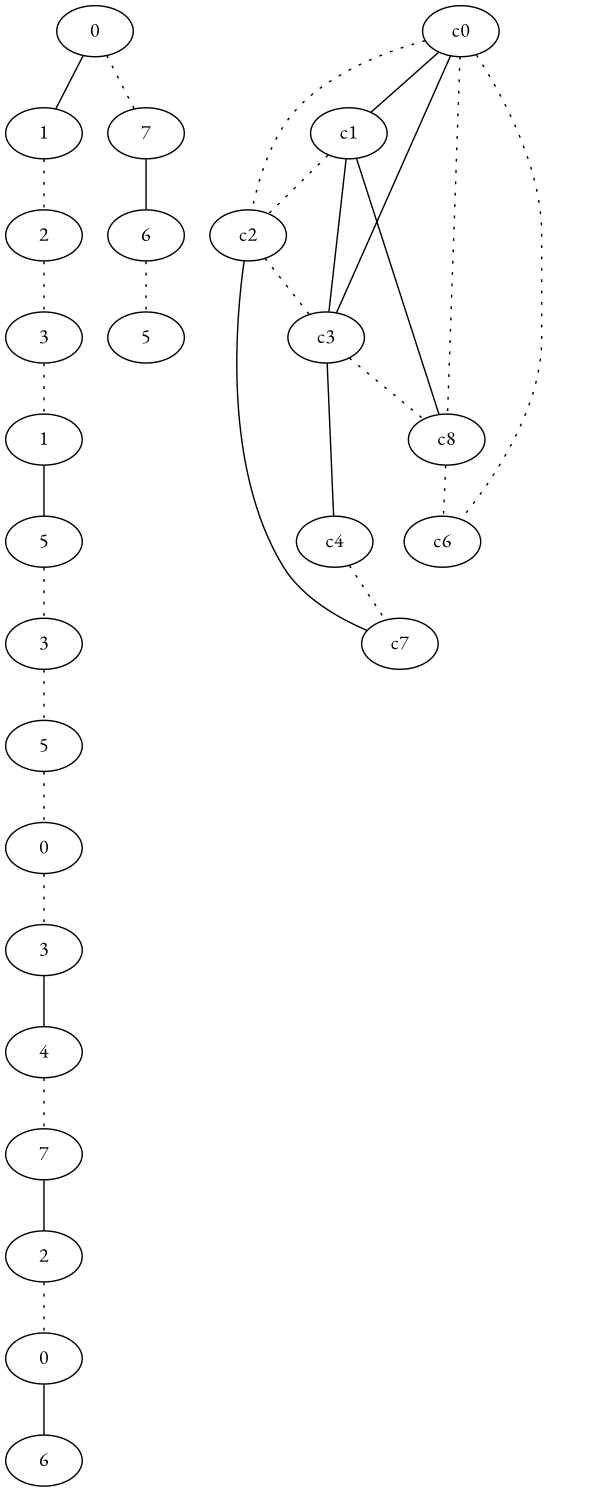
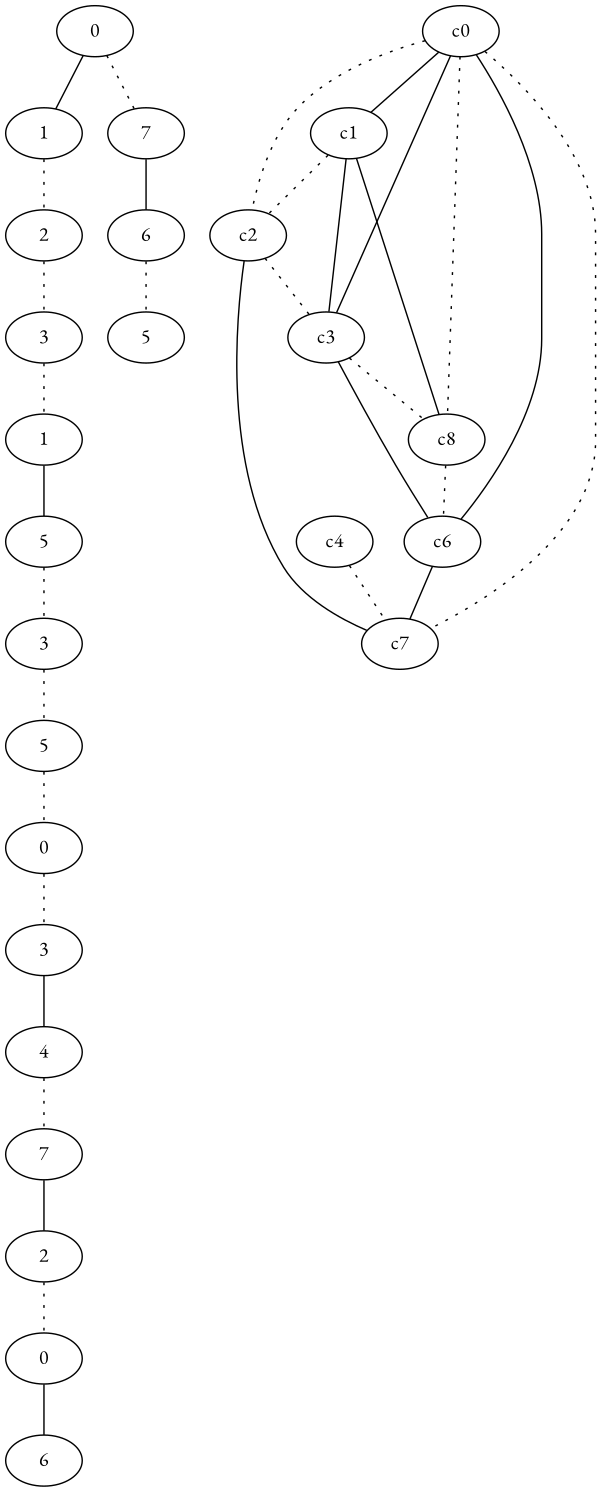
edge "c0" -- "c6": style dotted -> solid
edge "c0" -- "c7": added
edge "c3" -- "c4": now "c3" -- "c6"
edge "c6" -- "c7": added
